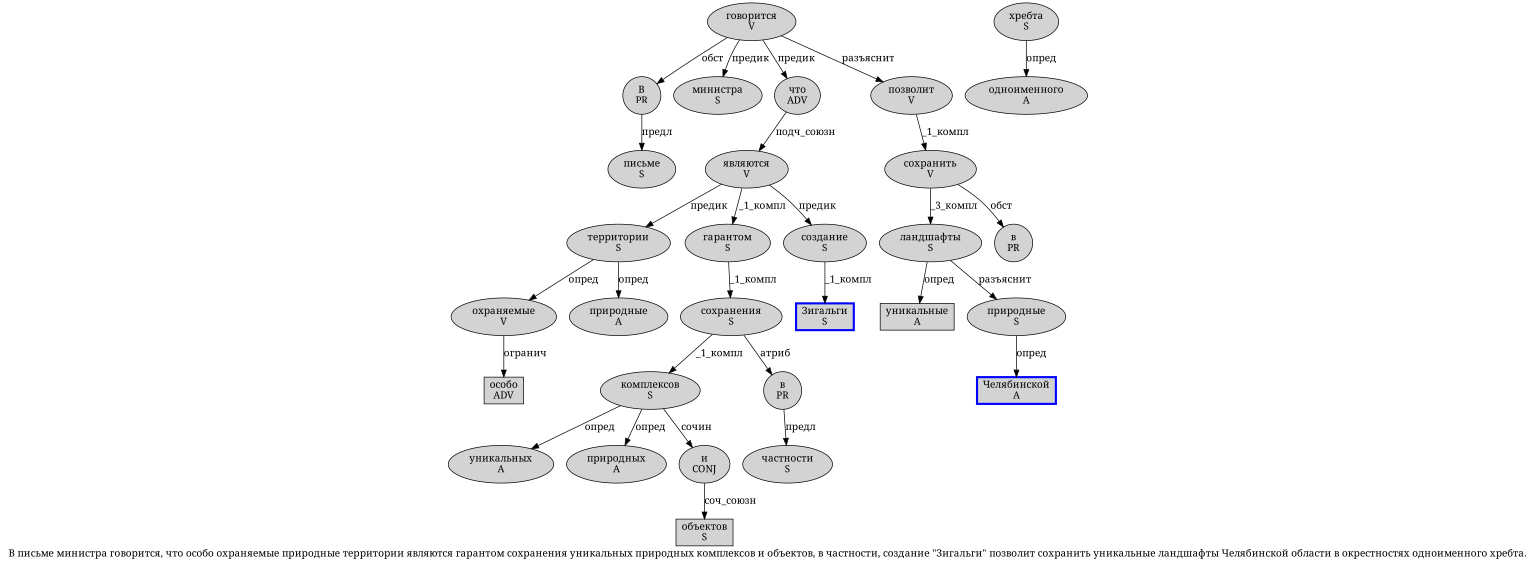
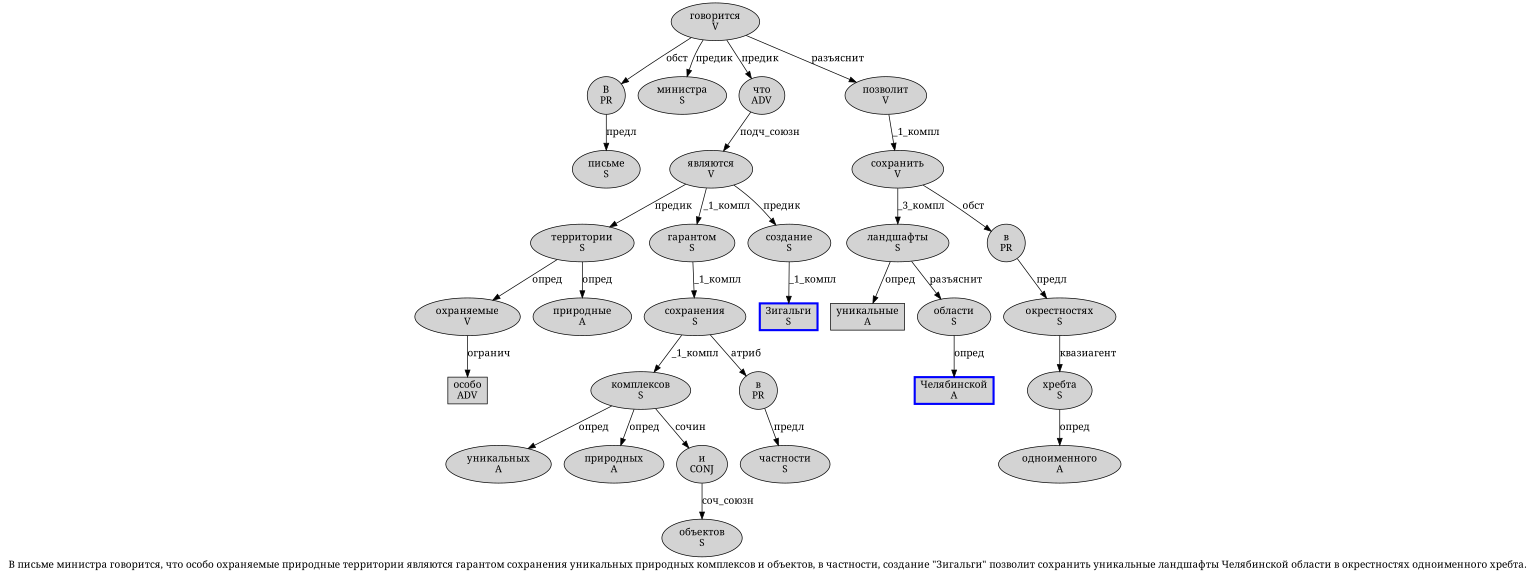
node "природные S": label "природные S" -> "области S"
node "окрестностях S": added
node "объектов S": shape box -> ellipse
